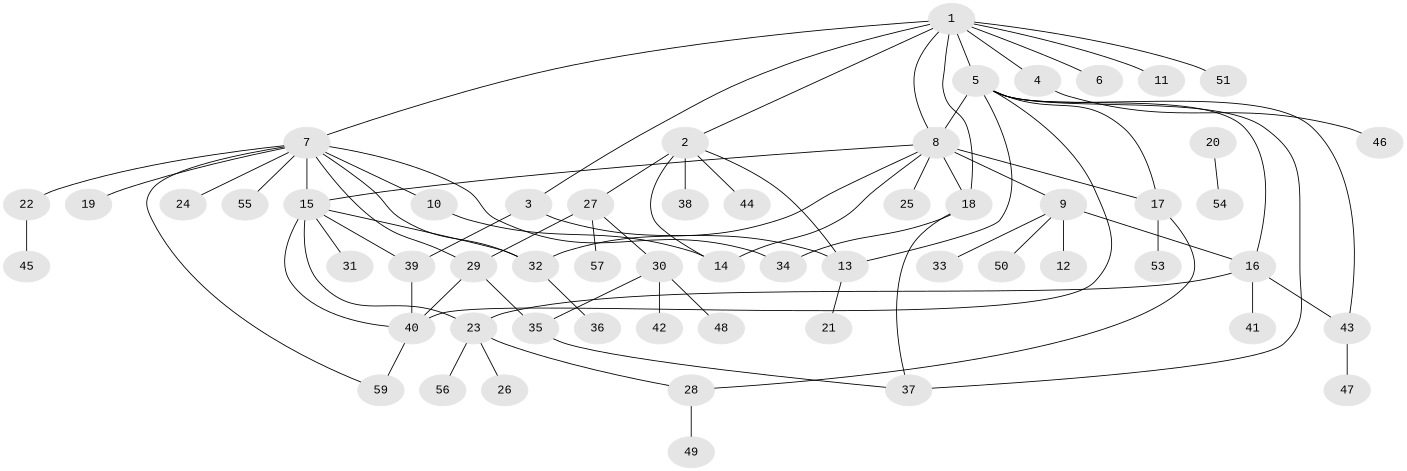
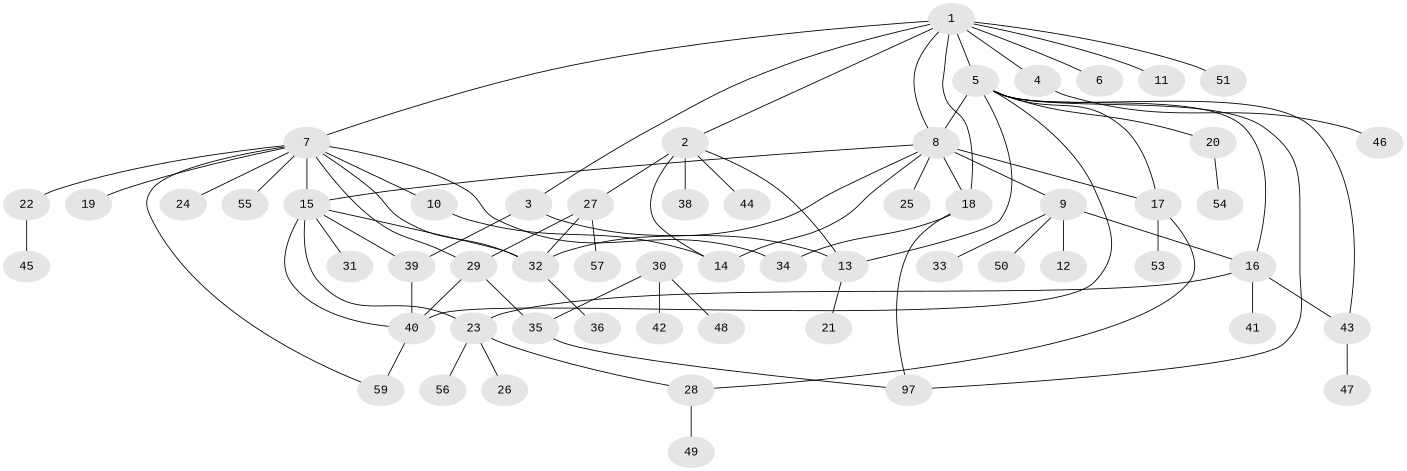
edge "5" -- "20": added
edge "27" -- "30": now "27" -- "32"
node "37": label "37" -> "97"
